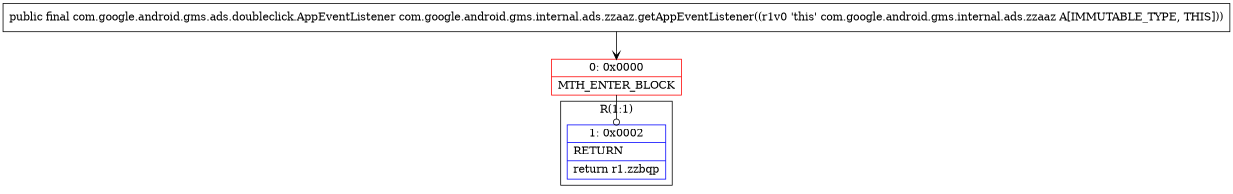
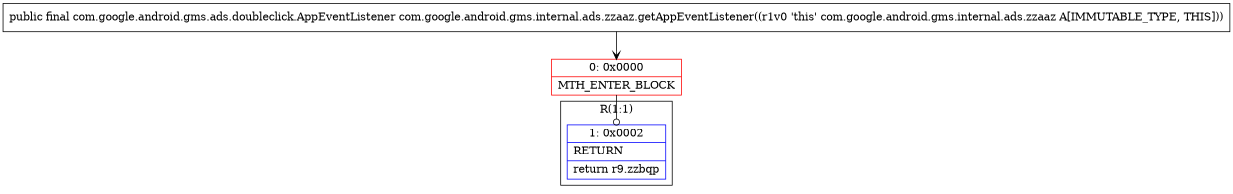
node "1: 0x0002": text "return r1.zzbqp" -> "return r9.zzbqp"
